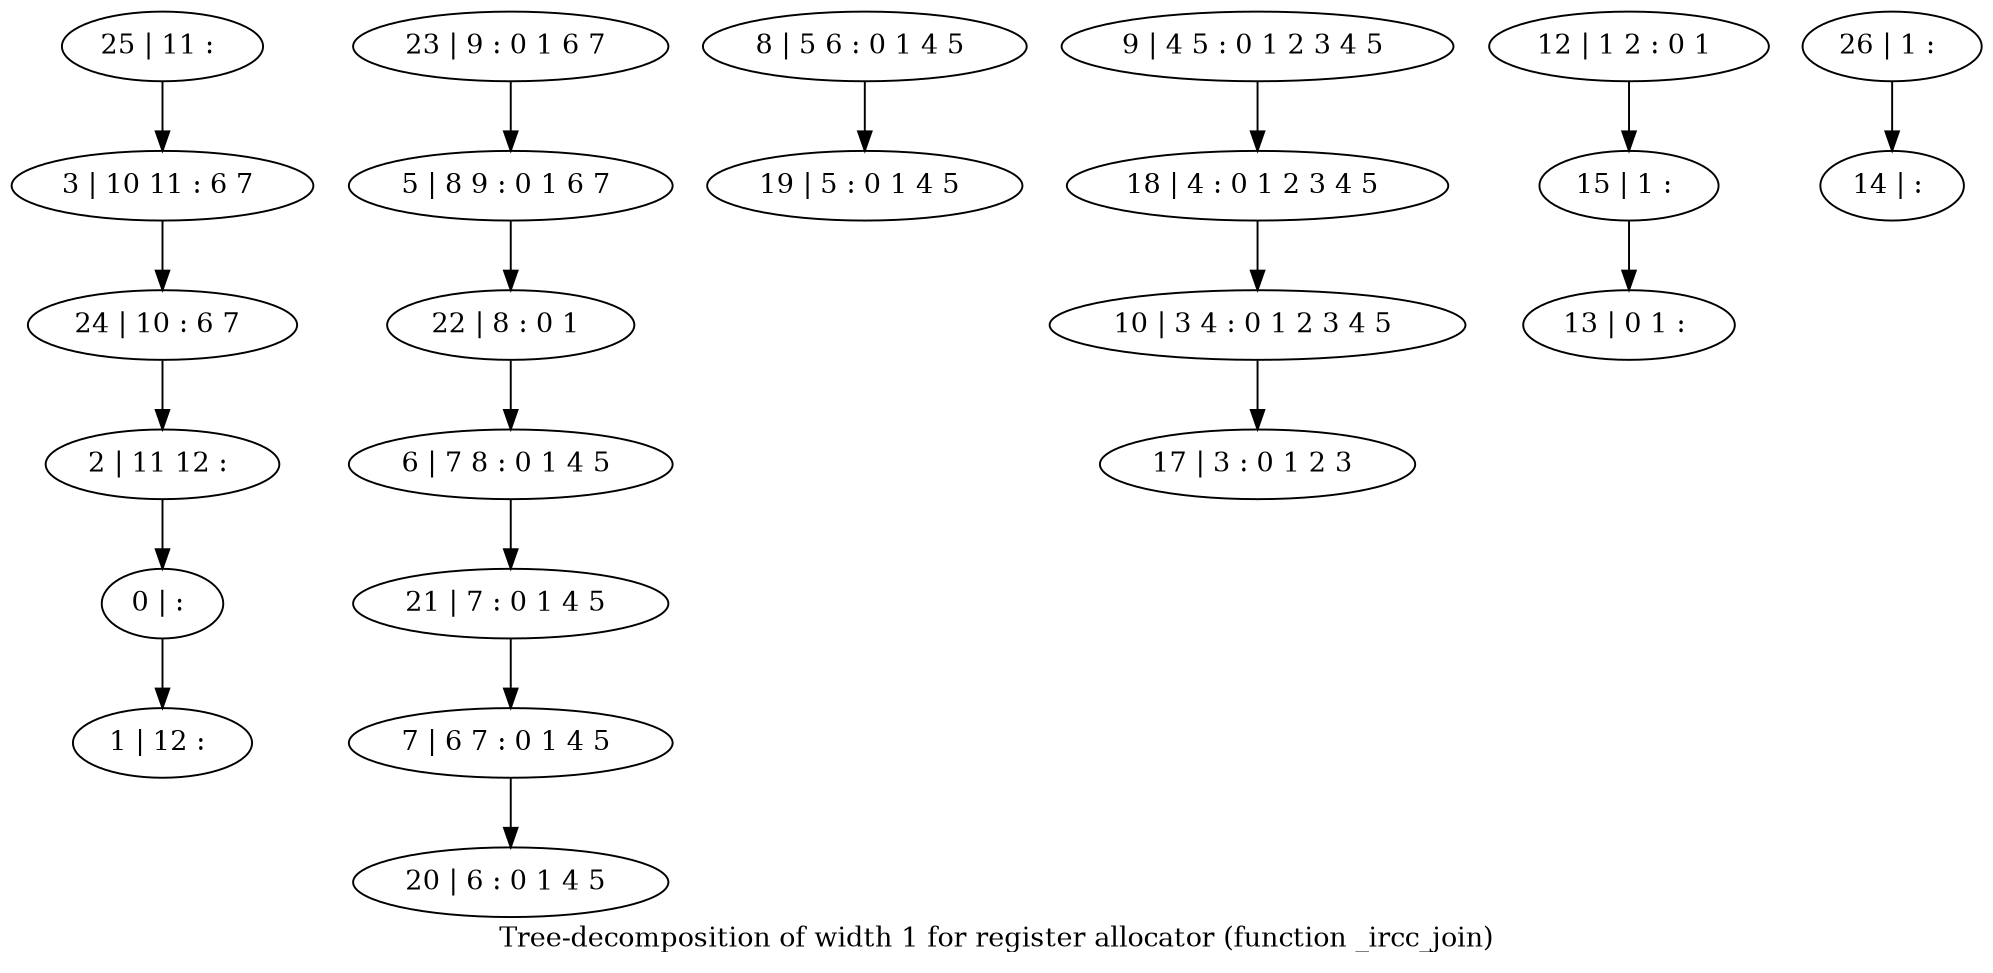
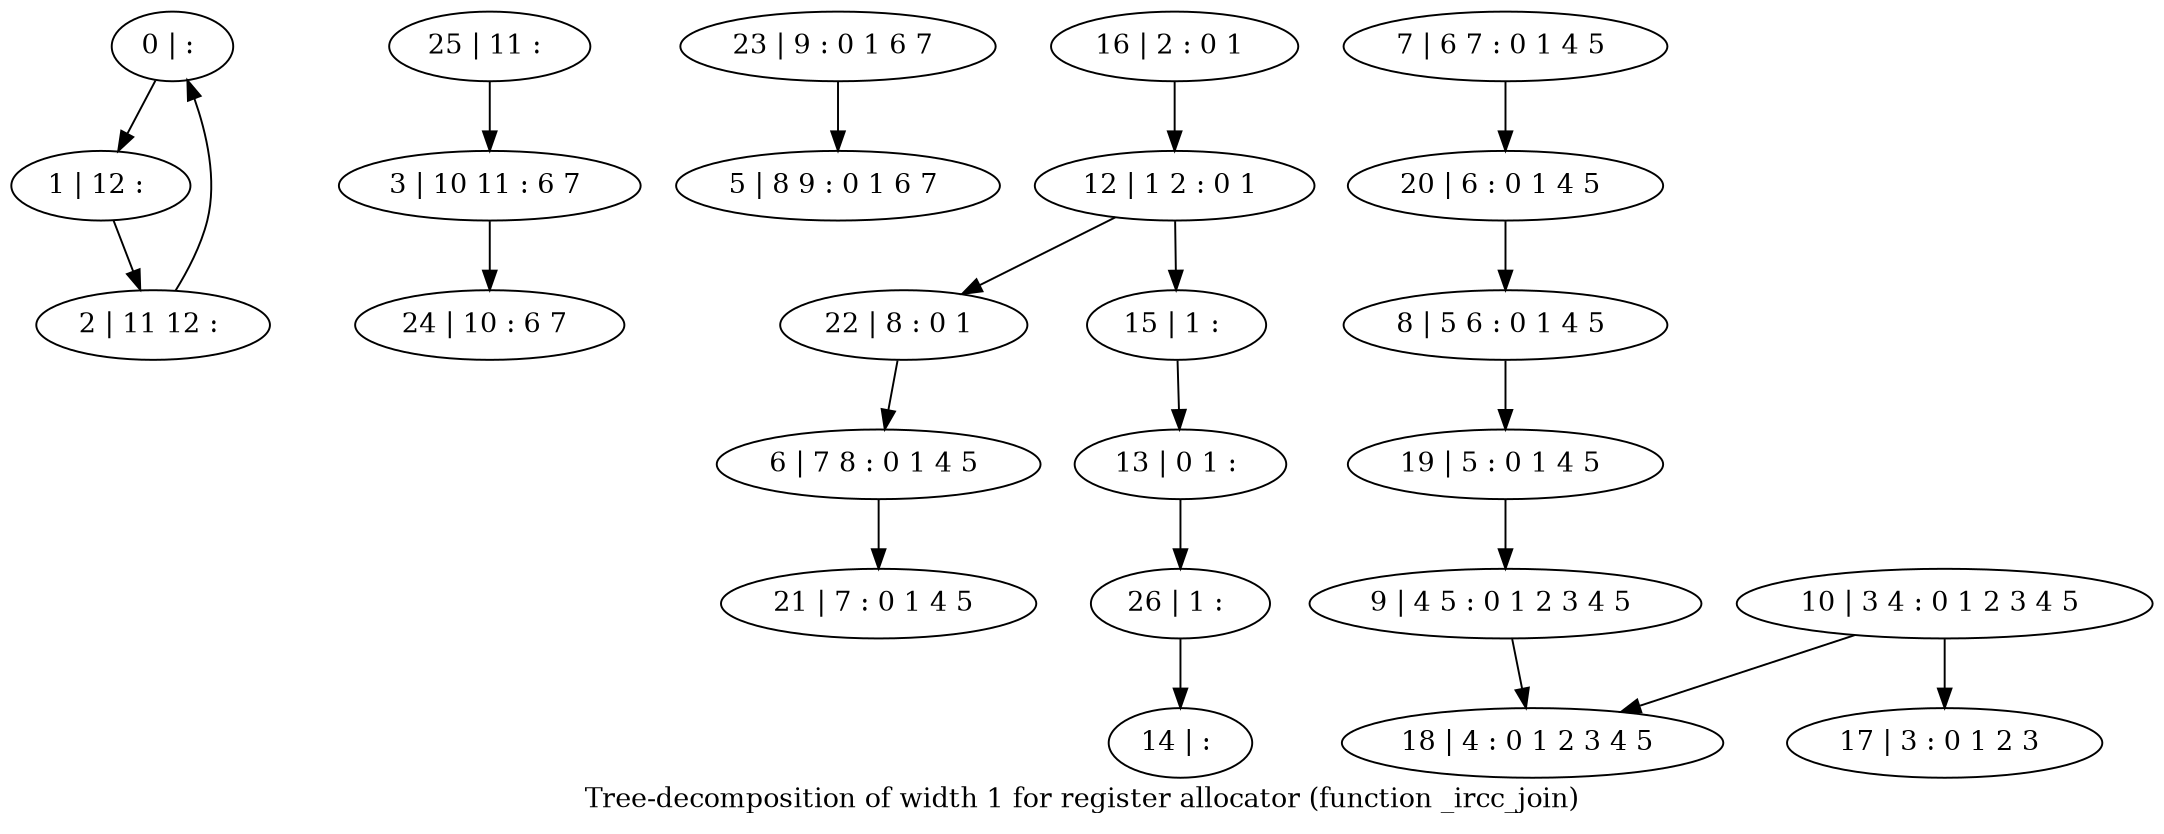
node "16 | 2 : 0 1": added
edge "5 | 8 9 : 0 1 6 7" -> "22 | 8 : 0 1": now "12 | 1 2 : 0 1" -> "22 | 8 : 0 1"
edge "18 | 4 : 0 1 2 3 4 5" -> "10 | 3 4 : 0 1 2 3 4 5": reversed
edge "20 | 6 : 0 1 4 5" -> "8 | 5 6 : 0 1 4 5": added
edge "24 | 10 : 6 7" -> "2 | 11 12 :": now "1 | 12 :" -> "2 | 11 12 :"
edge "13 | 0 1 :" -> "26 | 1 :": added
edge "19 | 5 : 0 1 4 5" -> "9 | 4 5 : 0 1 2 3 4 5": added
edge "21 | 7 : 0 1 4 5" -> "7 | 6 7 : 0 1 4 5": removed
